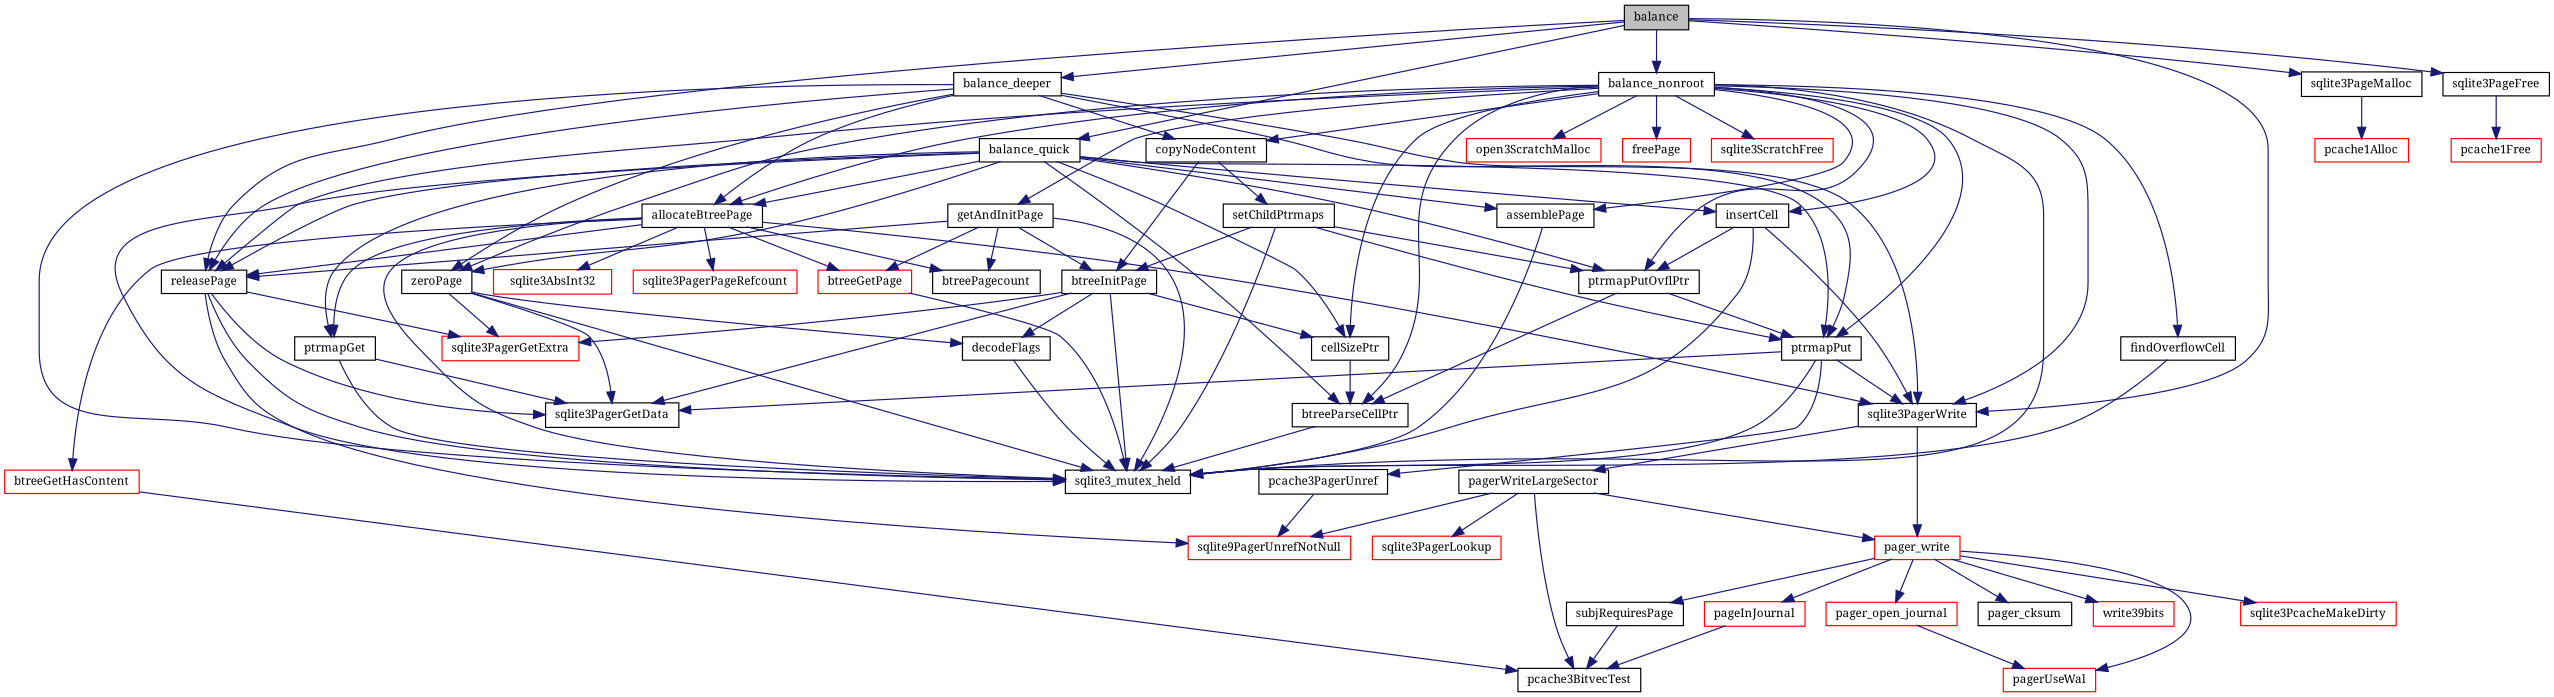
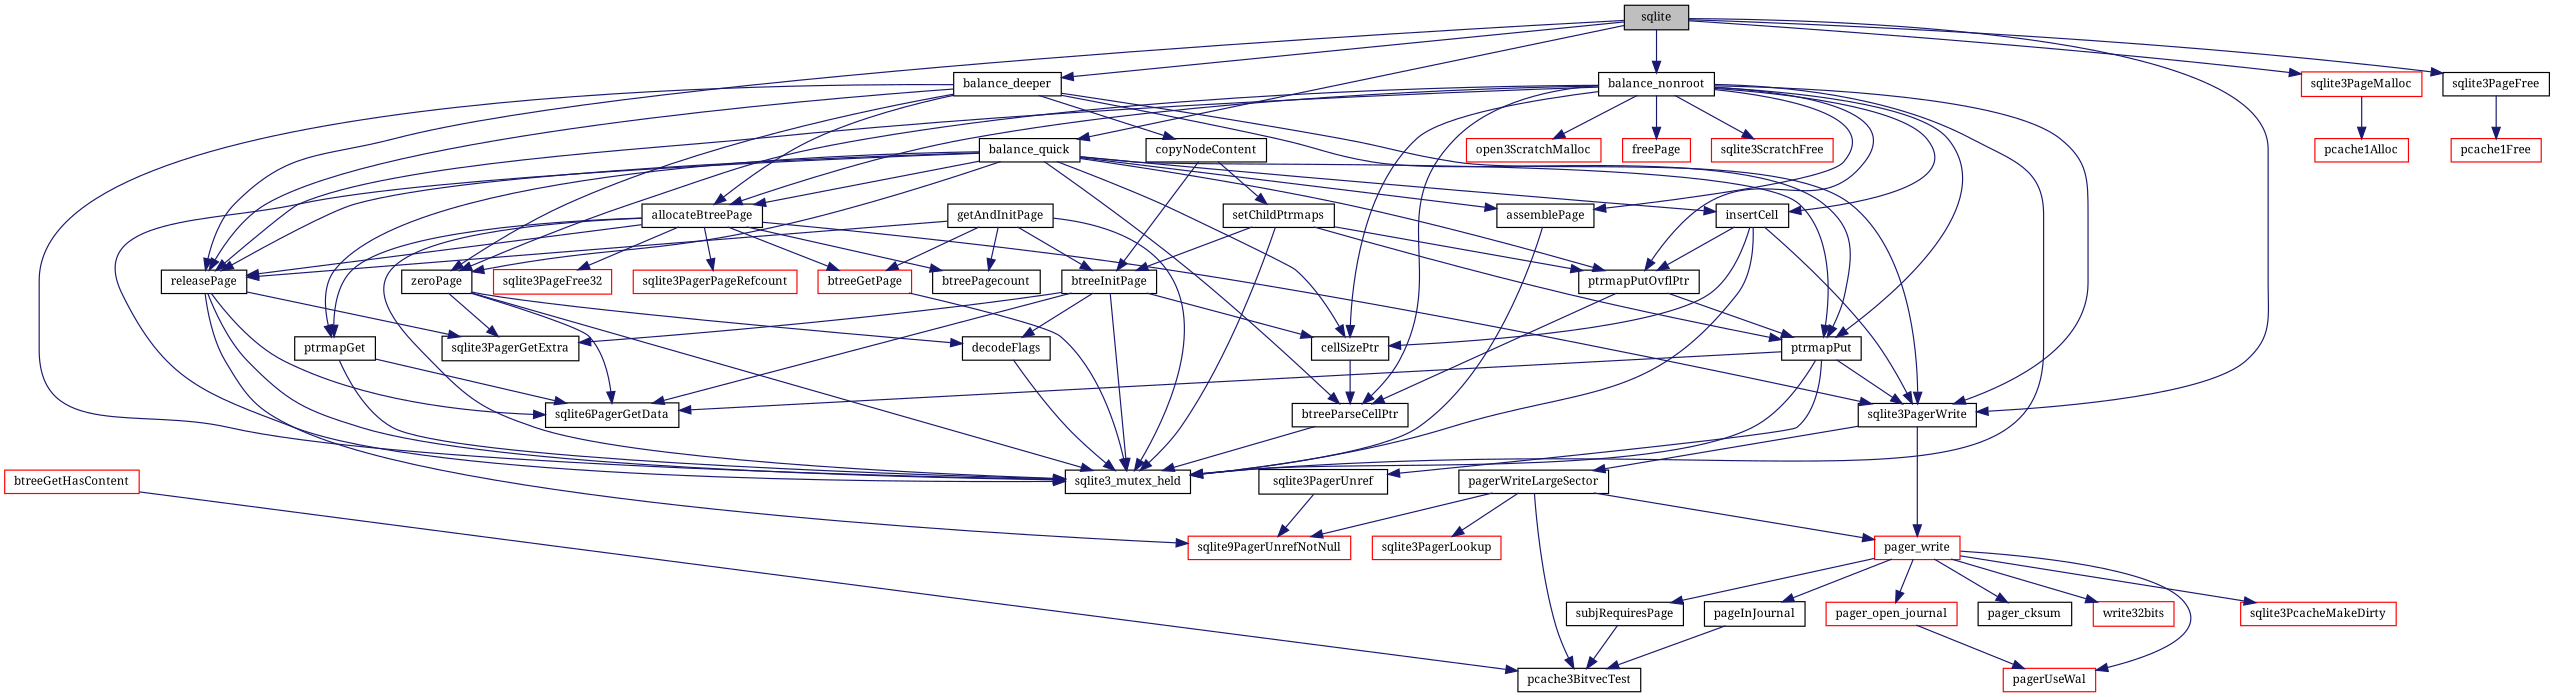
node "balance": label "balance" -> "sqlite"
node "sqlite3PageMalloc": color black -> red
edge "balance_nonroot" -> "getAndInitPage": removed
edge "balance_nonroot" -> "copyNodeContent": removed
edge "allocateBtreePage" -> "btreeGetHasContent": removed
node "sqlite3AbsInt32": label "sqlite3AbsInt32" -> "sqlite3PageFree32"
edge "insertCell" -> "cellSizePtr": added
node "sqlite3PagerGetExtra": color red -> black
node "findOverflowCell": removed
node "sqlite3PagerGetData": label "sqlite3PagerGetData" -> "sqlite6PagerGetData"
node "pcache3PagerUnref": label "pcache3PagerUnref" -> "sqlite3PagerUnref"
node "pageInJournal": color red -> black
node "write39bits": label "write39bits" -> "write32bits"
